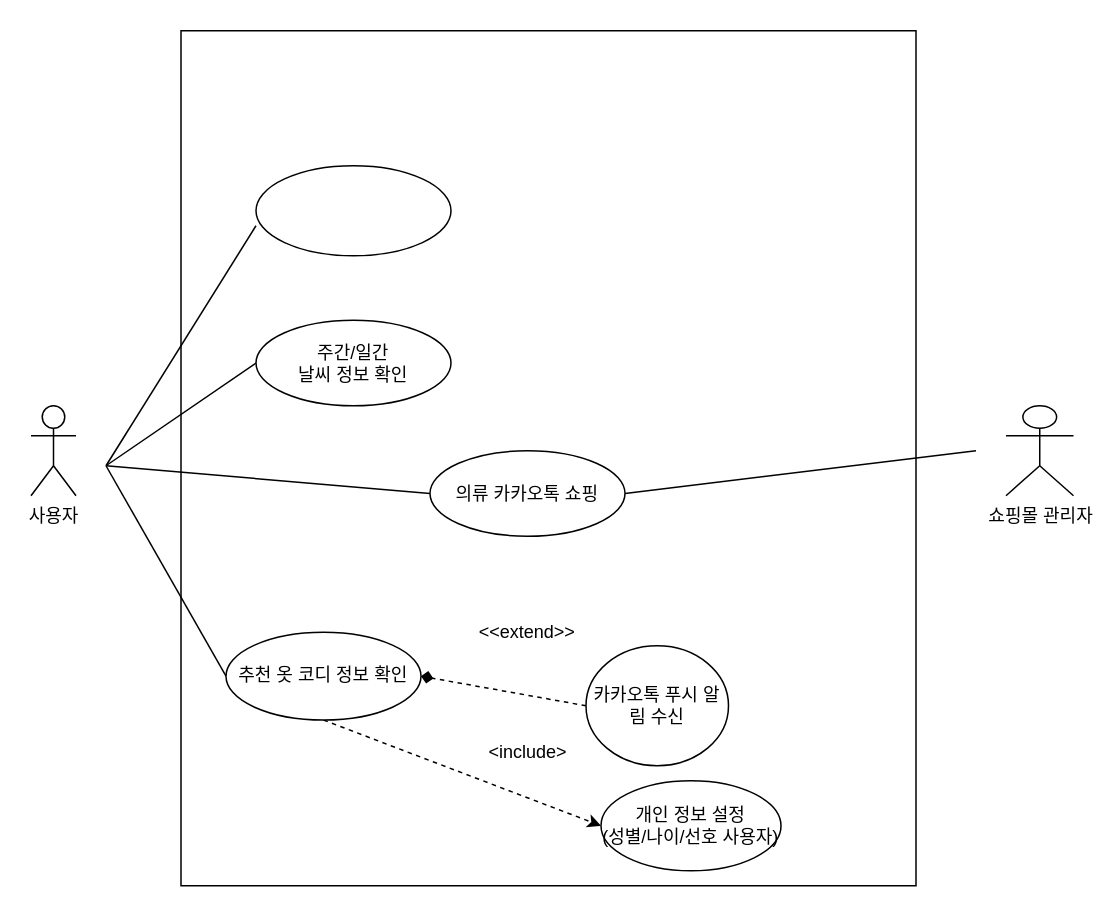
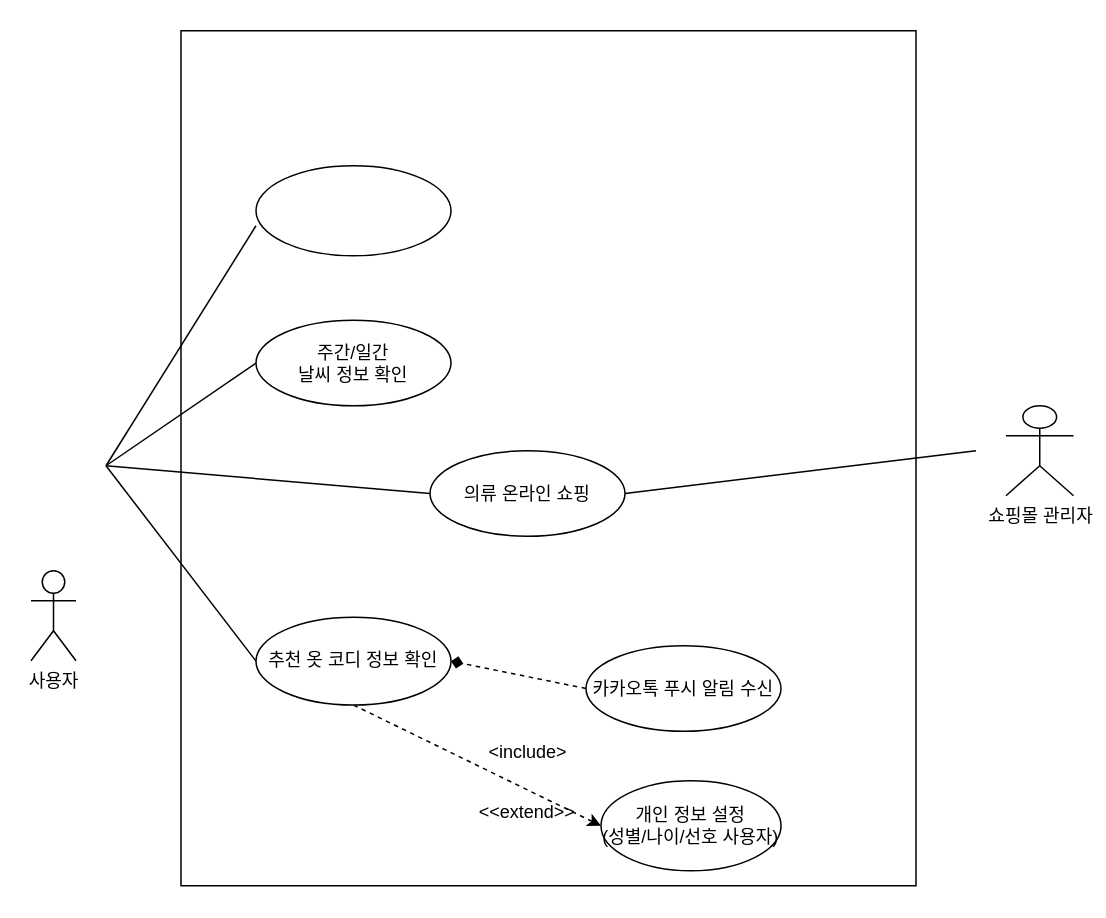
node "사용자": moved (53, 451) -> (53, 616)
node "의류 카카오톡 쇼핑": label "의류 카카오톡 쇼핑" -> "의류 온라인 쇼핑"
node "<<extend>>": moved (527, 632) -> (527, 812)
node "추천 옷 코디 정보 확인": moved (323, 676) -> (353, 661)
node "카카오톡 푸시 알림 수신": size 143x120 -> 195x86
